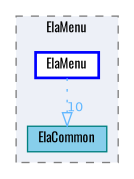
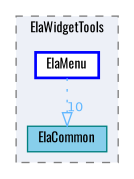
cluster "ElaMenu": label "ElaMenu" -> "ElaWidgetTools"
